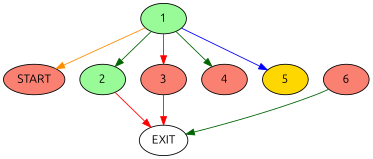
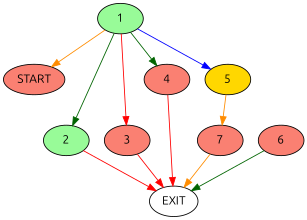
edge "4" -> "EXIT": added
node "7": added
